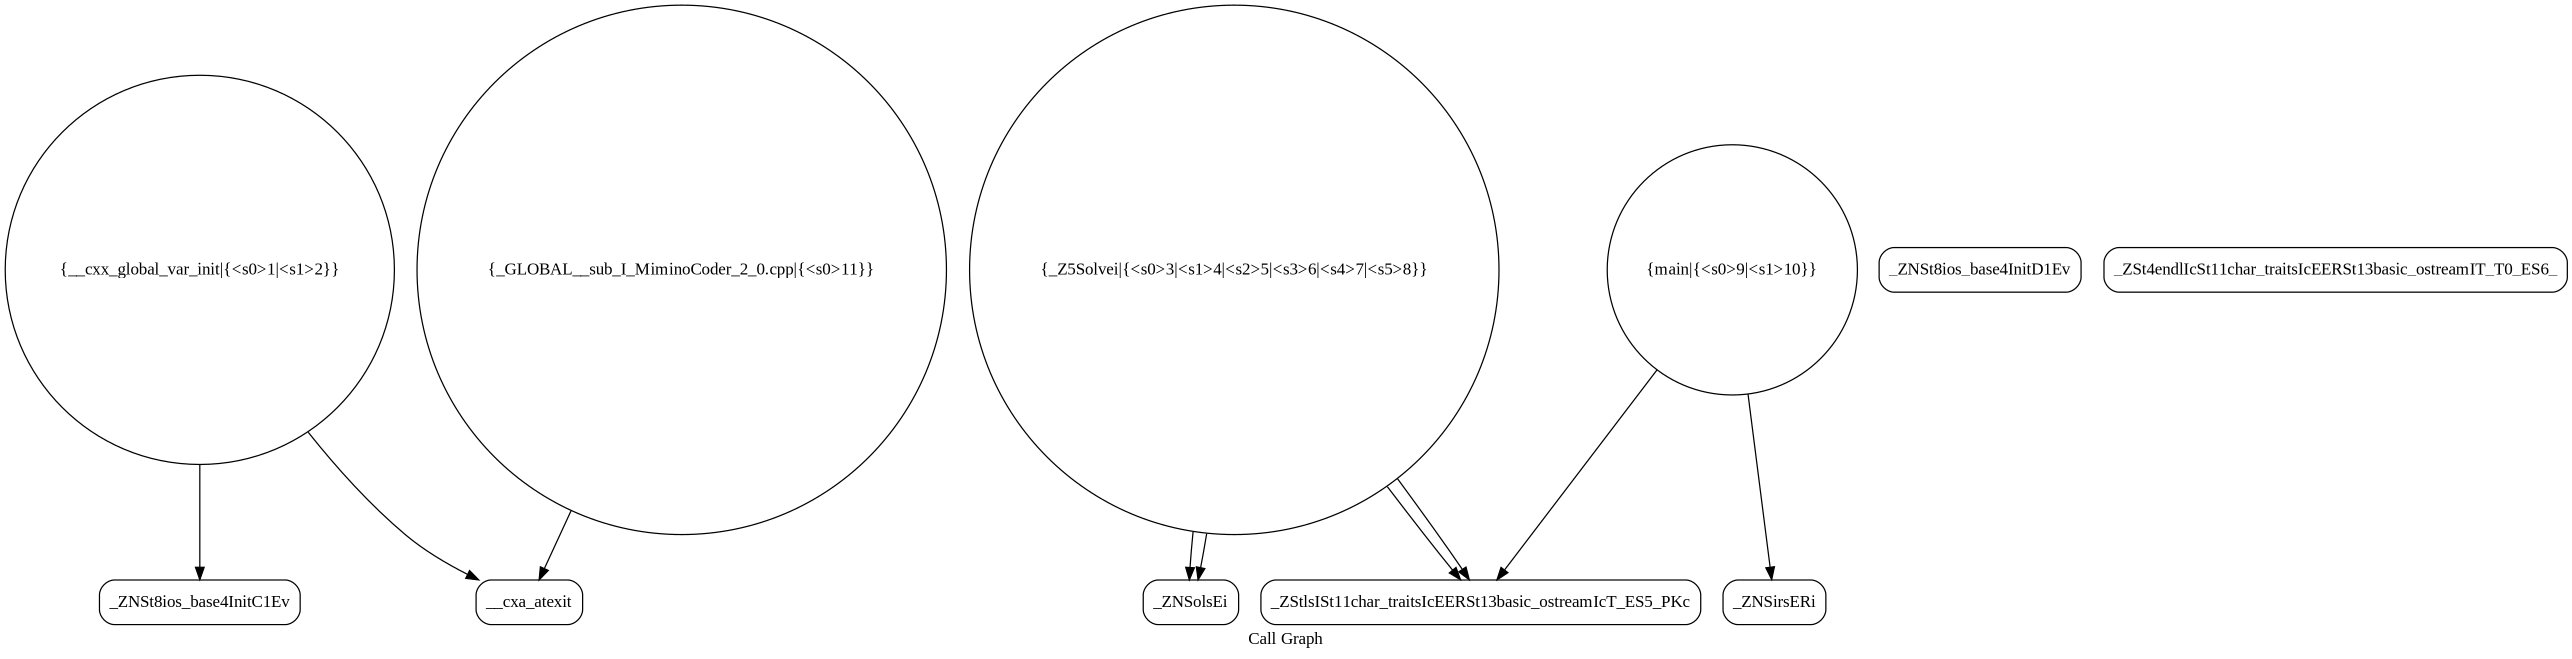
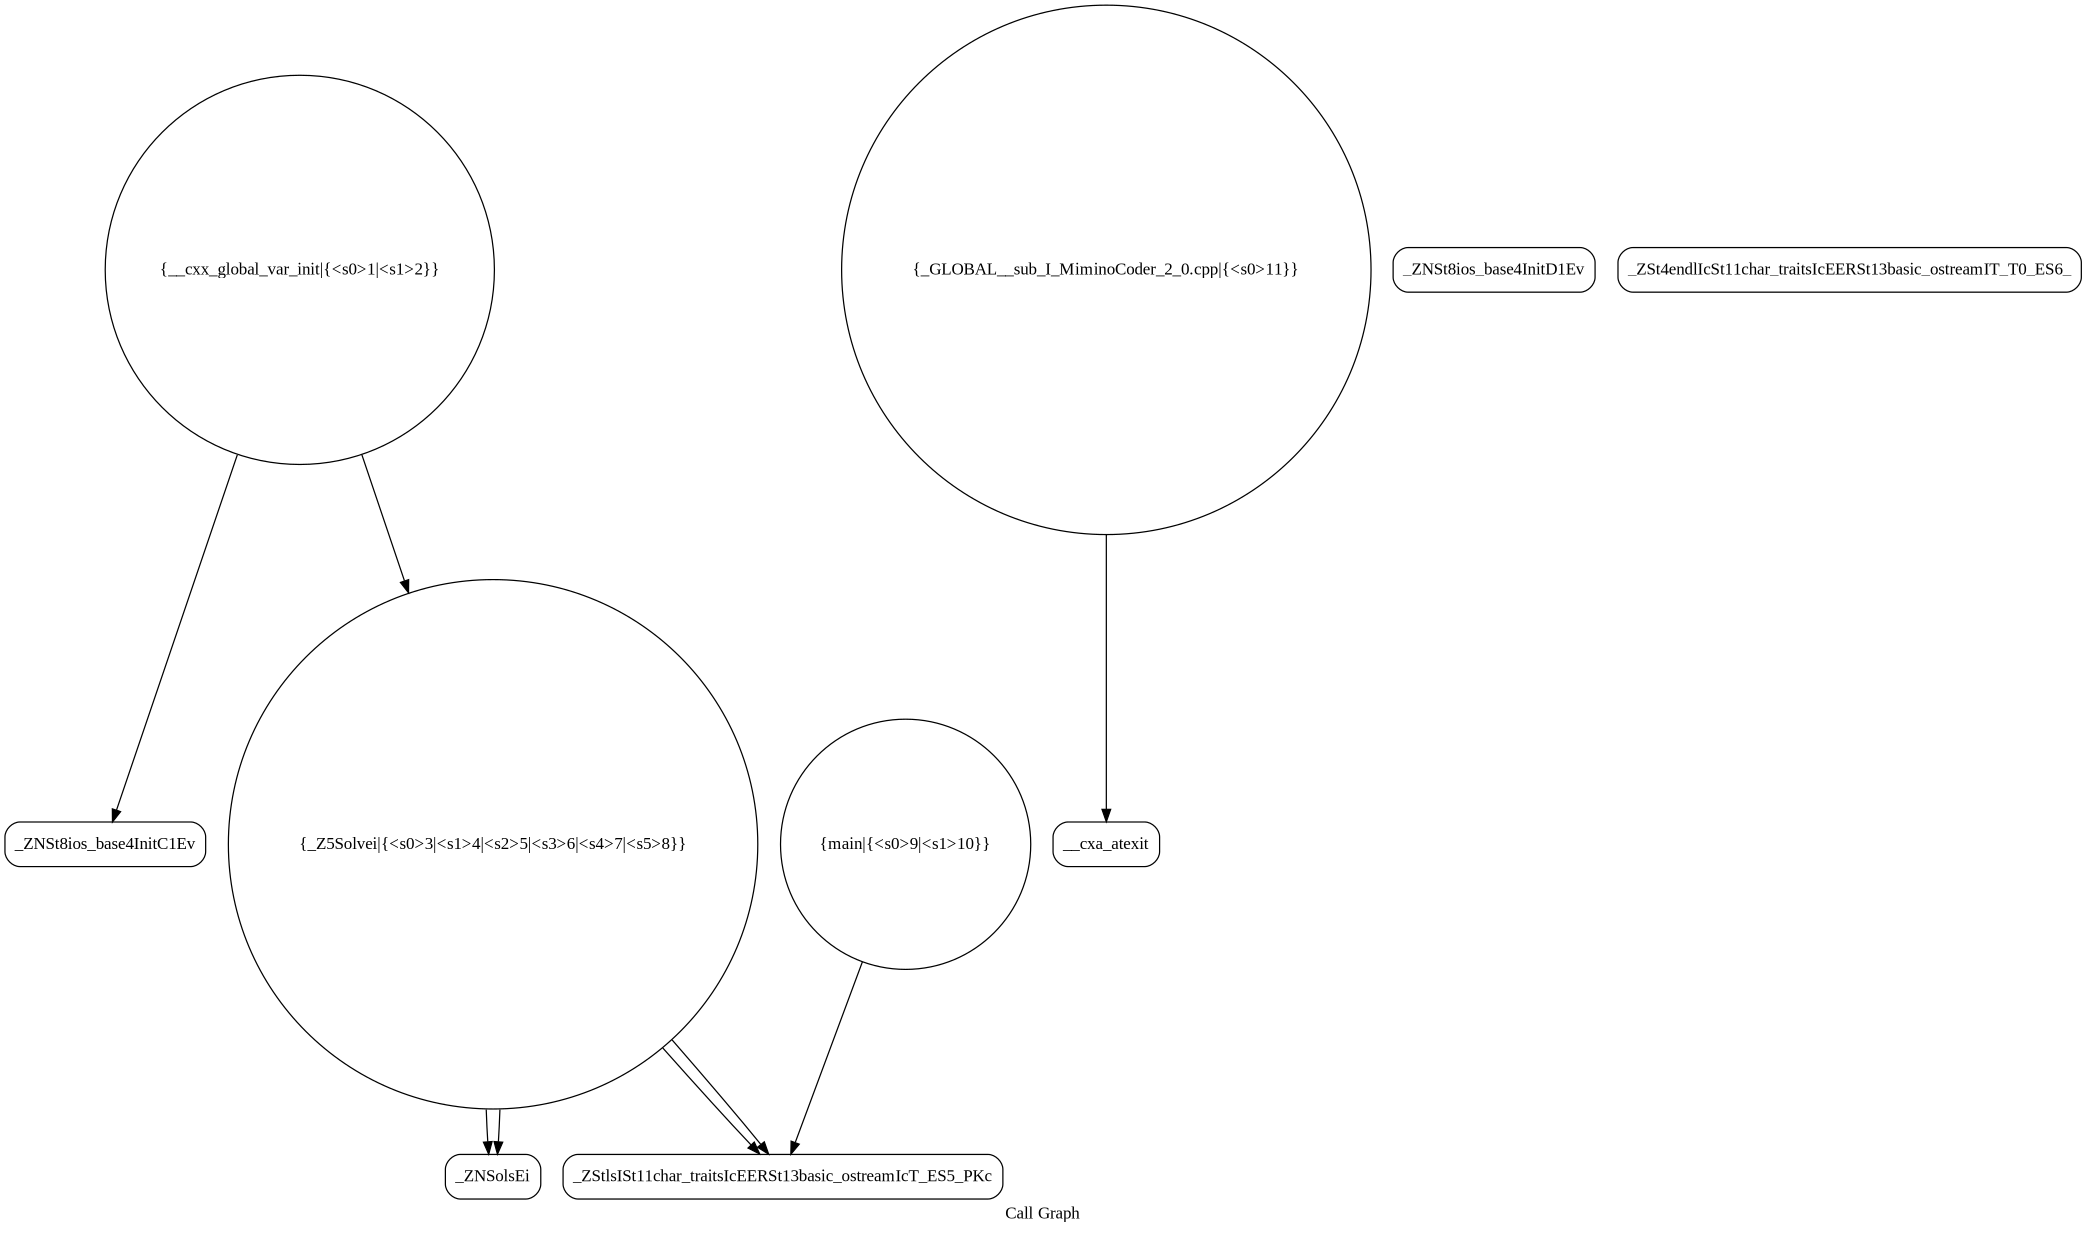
edge "{__cxx_global_var_init|{<s0>1|<s1>2}}" -> "__cxa_atexit": now "{__cxx_global_var_init|{<s0>1|<s1>2}}" -> "{_Z5Solvei|{<s0>3|<s1>4|<s2>5|<s3>6|<s4>7|<s5>8}}"
node "_ZNSirsERi": removed
